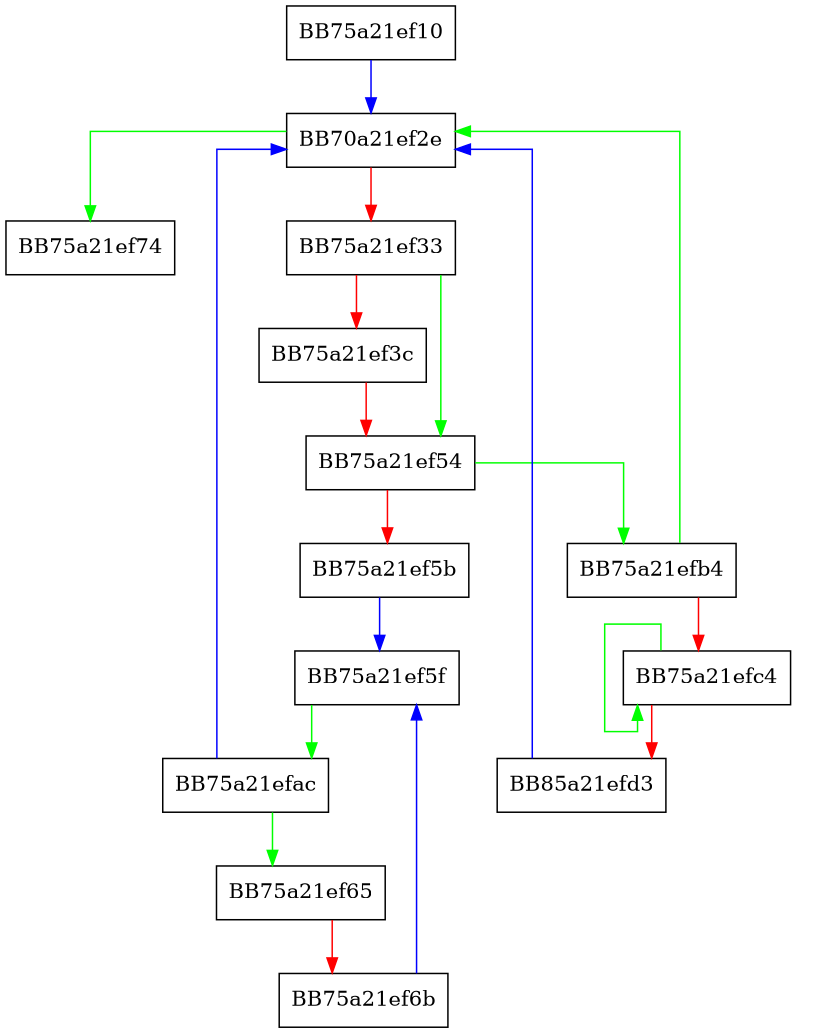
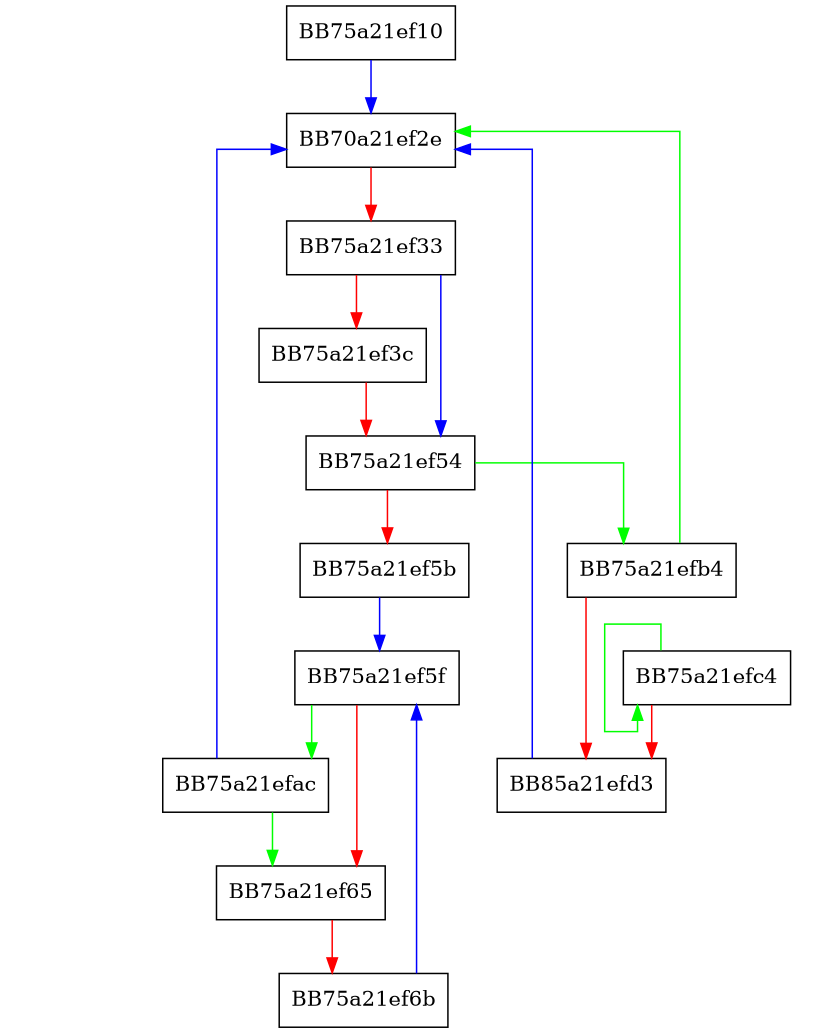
node "BB75a21ef74": removed
edge "BB75a21ef33" -> "BB75a21ef54": color green -> blue
edge "BB75a21efb4" -> "BB75a21efc4": now "BB75a21efb4" -> "BB85a21efd3"
edge "BB75a21ef5f" -> "BB75a21ef65": added
